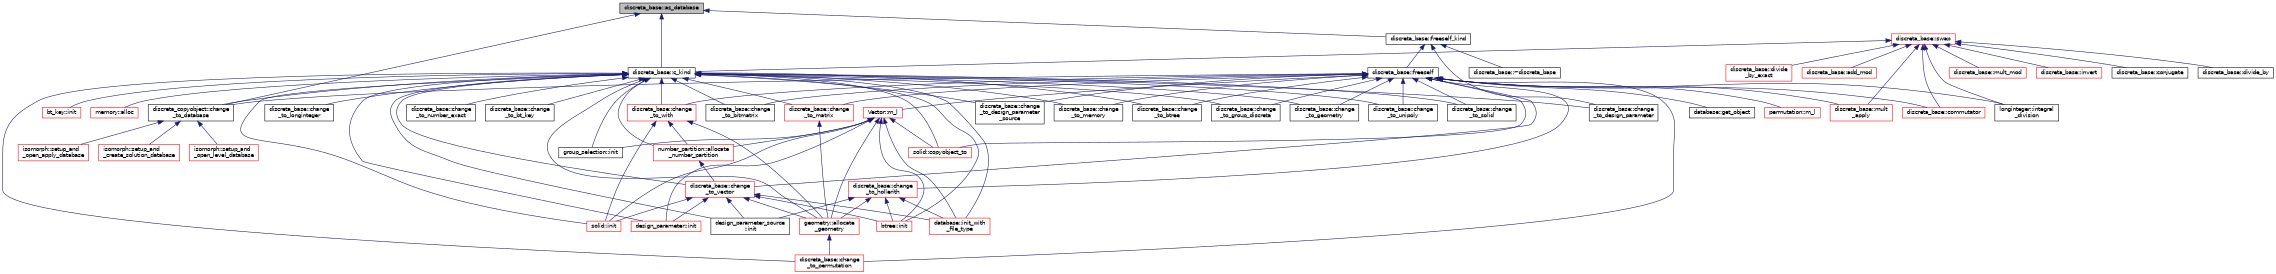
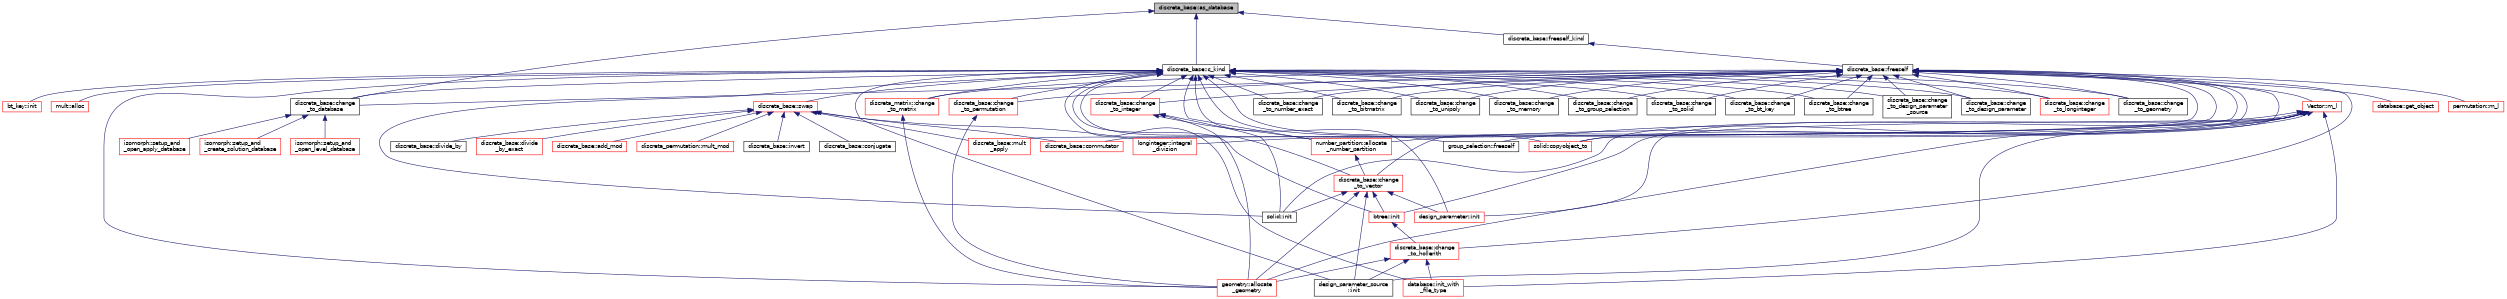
edge "discreta_base::c_kind" -> "discreta_base::swap": reversed
node "discreta_base::~discreta_base": removed
node "discreta_base::mult_mod": label "discreta_base::mult_mod" -> "discreta_permutation::mult_mod"
node "discreta_base::invert": color red -> black
edge "discreta_base::change _to_number_exact" -> "discreta_base::freeself": added
edge "discreta_base::change _to_longinteger" -> "discreta_base::freeself": added
edge "discreta_base::change _to_bt_key" -> "discreta_base::freeself": added
edge "discreta_base::change _to_design_parameter" -> "discreta_base::freeself_kind": now "discreta_base::change _to_design_parameter" -> "discreta_base::freeself"
node "memory::alloc": label "memory::alloc" -> "mult::alloc"
node "discreta_copyobject::change _to_database": label "discreta_copyobject::change _to_database" -> "discreta_base::change _to_database"
node "discreta_base::change _to_longinteger": color black -> red
node "discreta_base::change _to_with": label "discreta_base::change _to_with" -> "discreta_base::change _to_integer"
node "discreta_base::change _to_matrix": label "discreta_base::change _to_matrix" -> "discreta_matrix::change _to_matrix"
node "discreta_base::change _to_group_discreta": label "discreta_base::change _to_group_discreta" -> "discreta_base::change _to_group_selection"
node "database::get_object": color black -> red
node "longinteger::integral _division": color black -> red
node "group_selection::init": label "group_selection::init" -> "group_selection::freeself"
edge "database::init_with _file_type" -> "discreta_base::change _to_vector": removed
edge "btree::init" -> "discreta_base::change _to_hollerith": reversed
node "solid::init": color red -> black
edge "discreta_base::change _to_permutation" -> "geometry::allocate _geometry": reversed
edge "design_parameter_source ::init" -> "Vector::m_l": added
